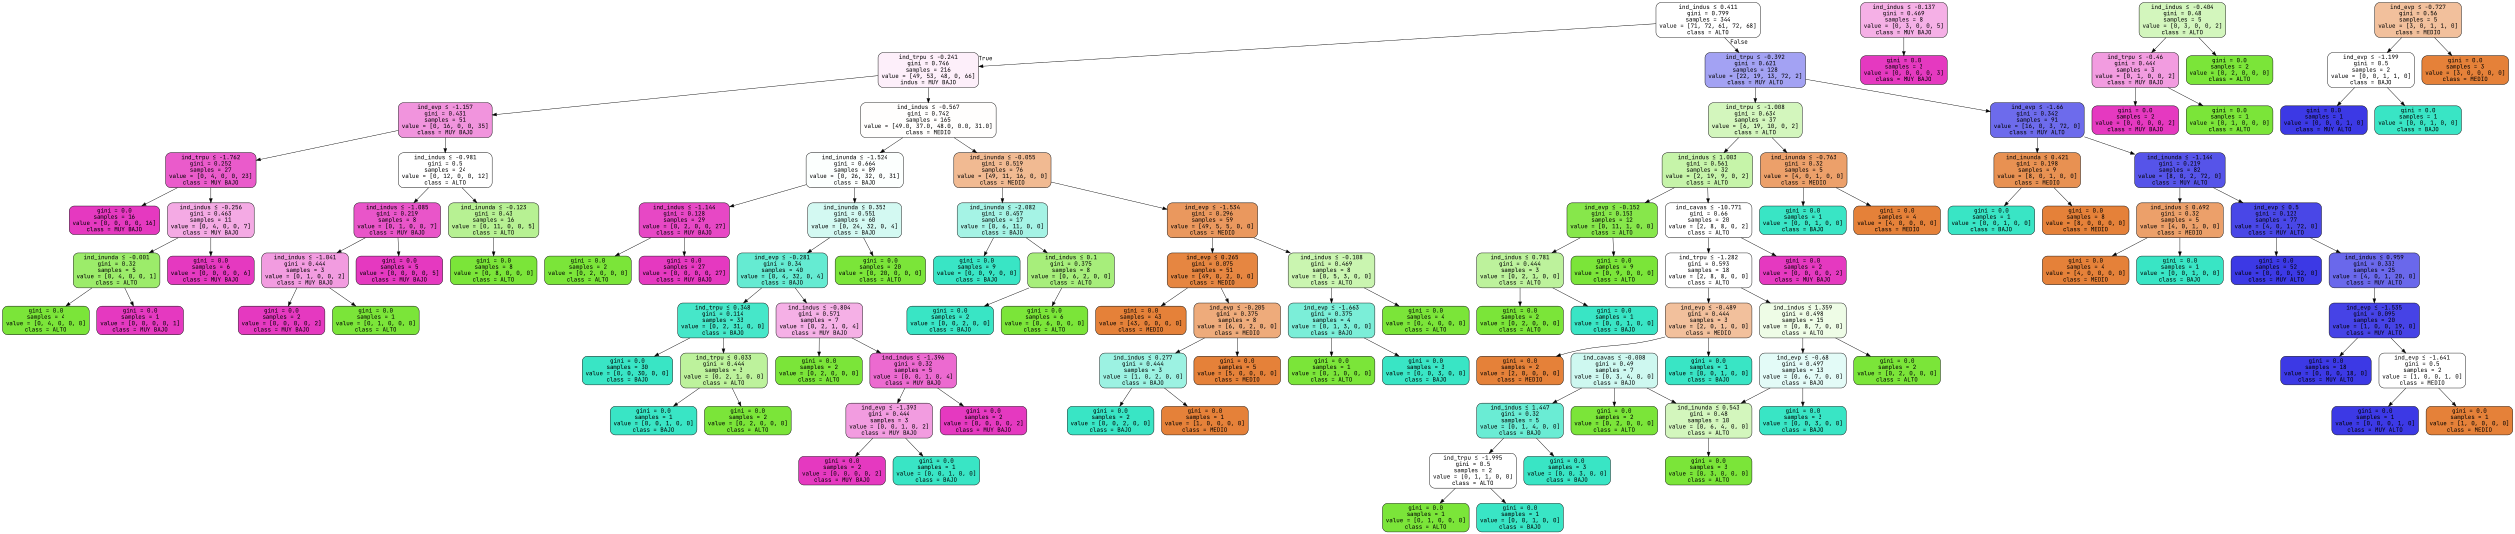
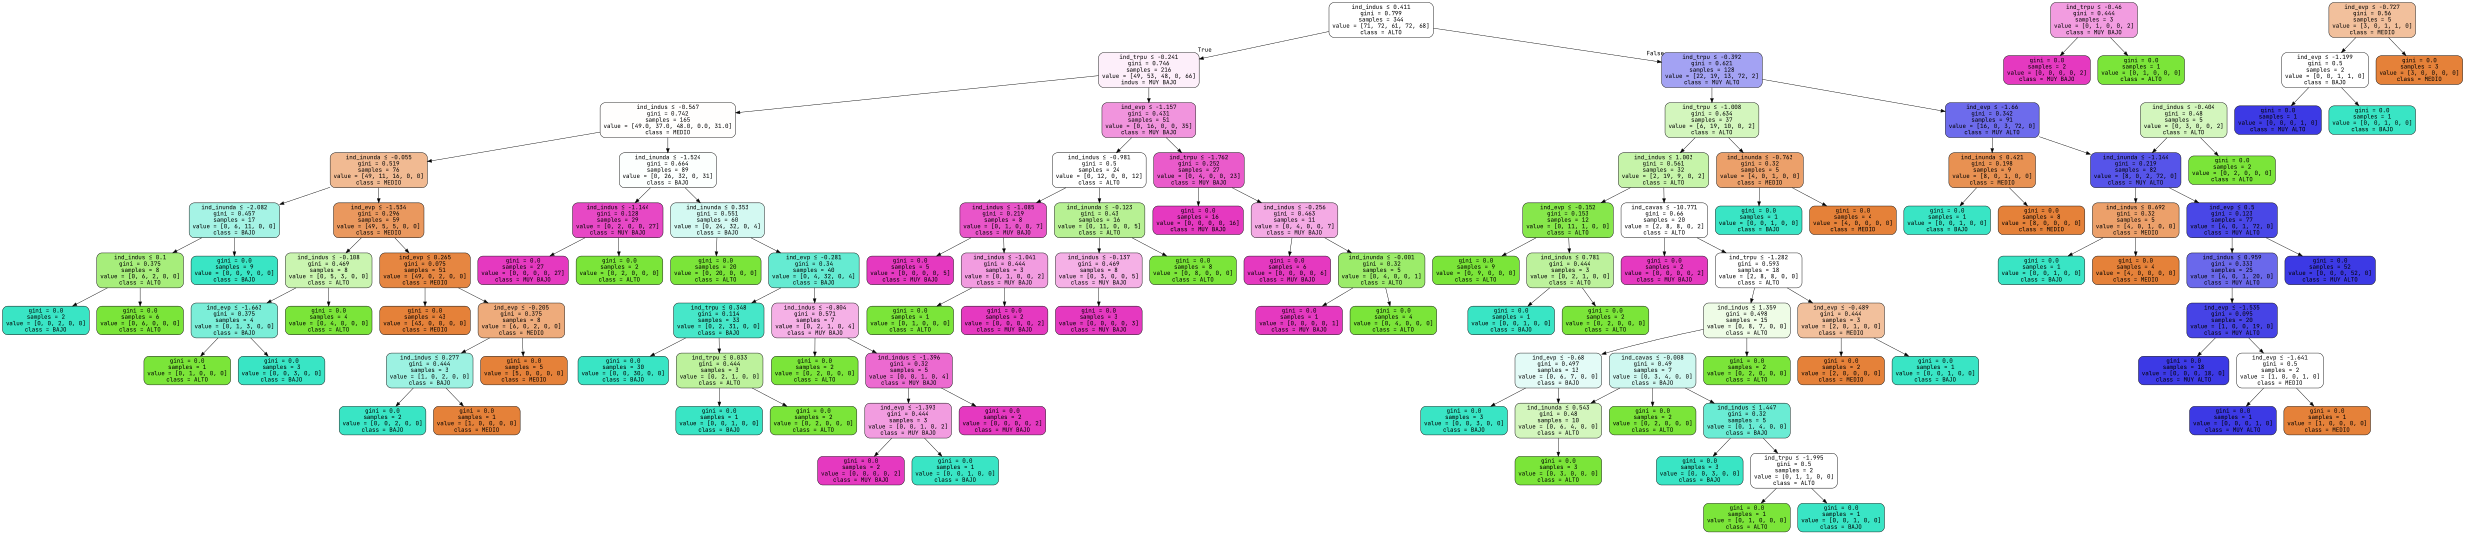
edge "ind_indus ≤ -0.404" -> "ind_trpu ≤ -0.46": now "ind_indus ≤ -0.404" -> "ind_inunda ≤ -1.144"
edge "ind_inunda ≤ -0.123" -> "ind_indus ≤ -0.137": added
